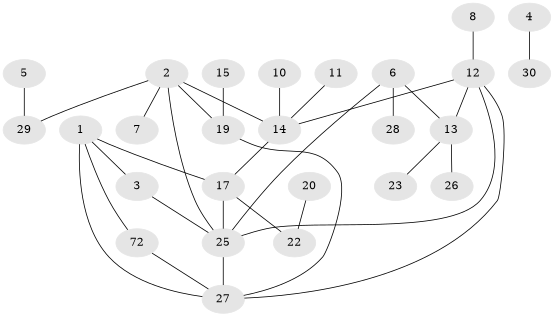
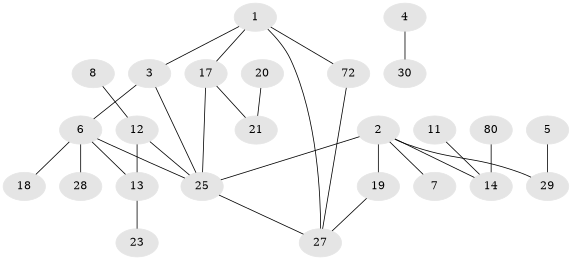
node "15": removed
node "10": label "10" -> "80"
edge "3" -- "6": added
edge "12" -- "14": removed
edge "14" -- "17": removed
node "18": added
node "26": removed
node "22": label "22" -> "21"
edge "12" -- "27": removed
